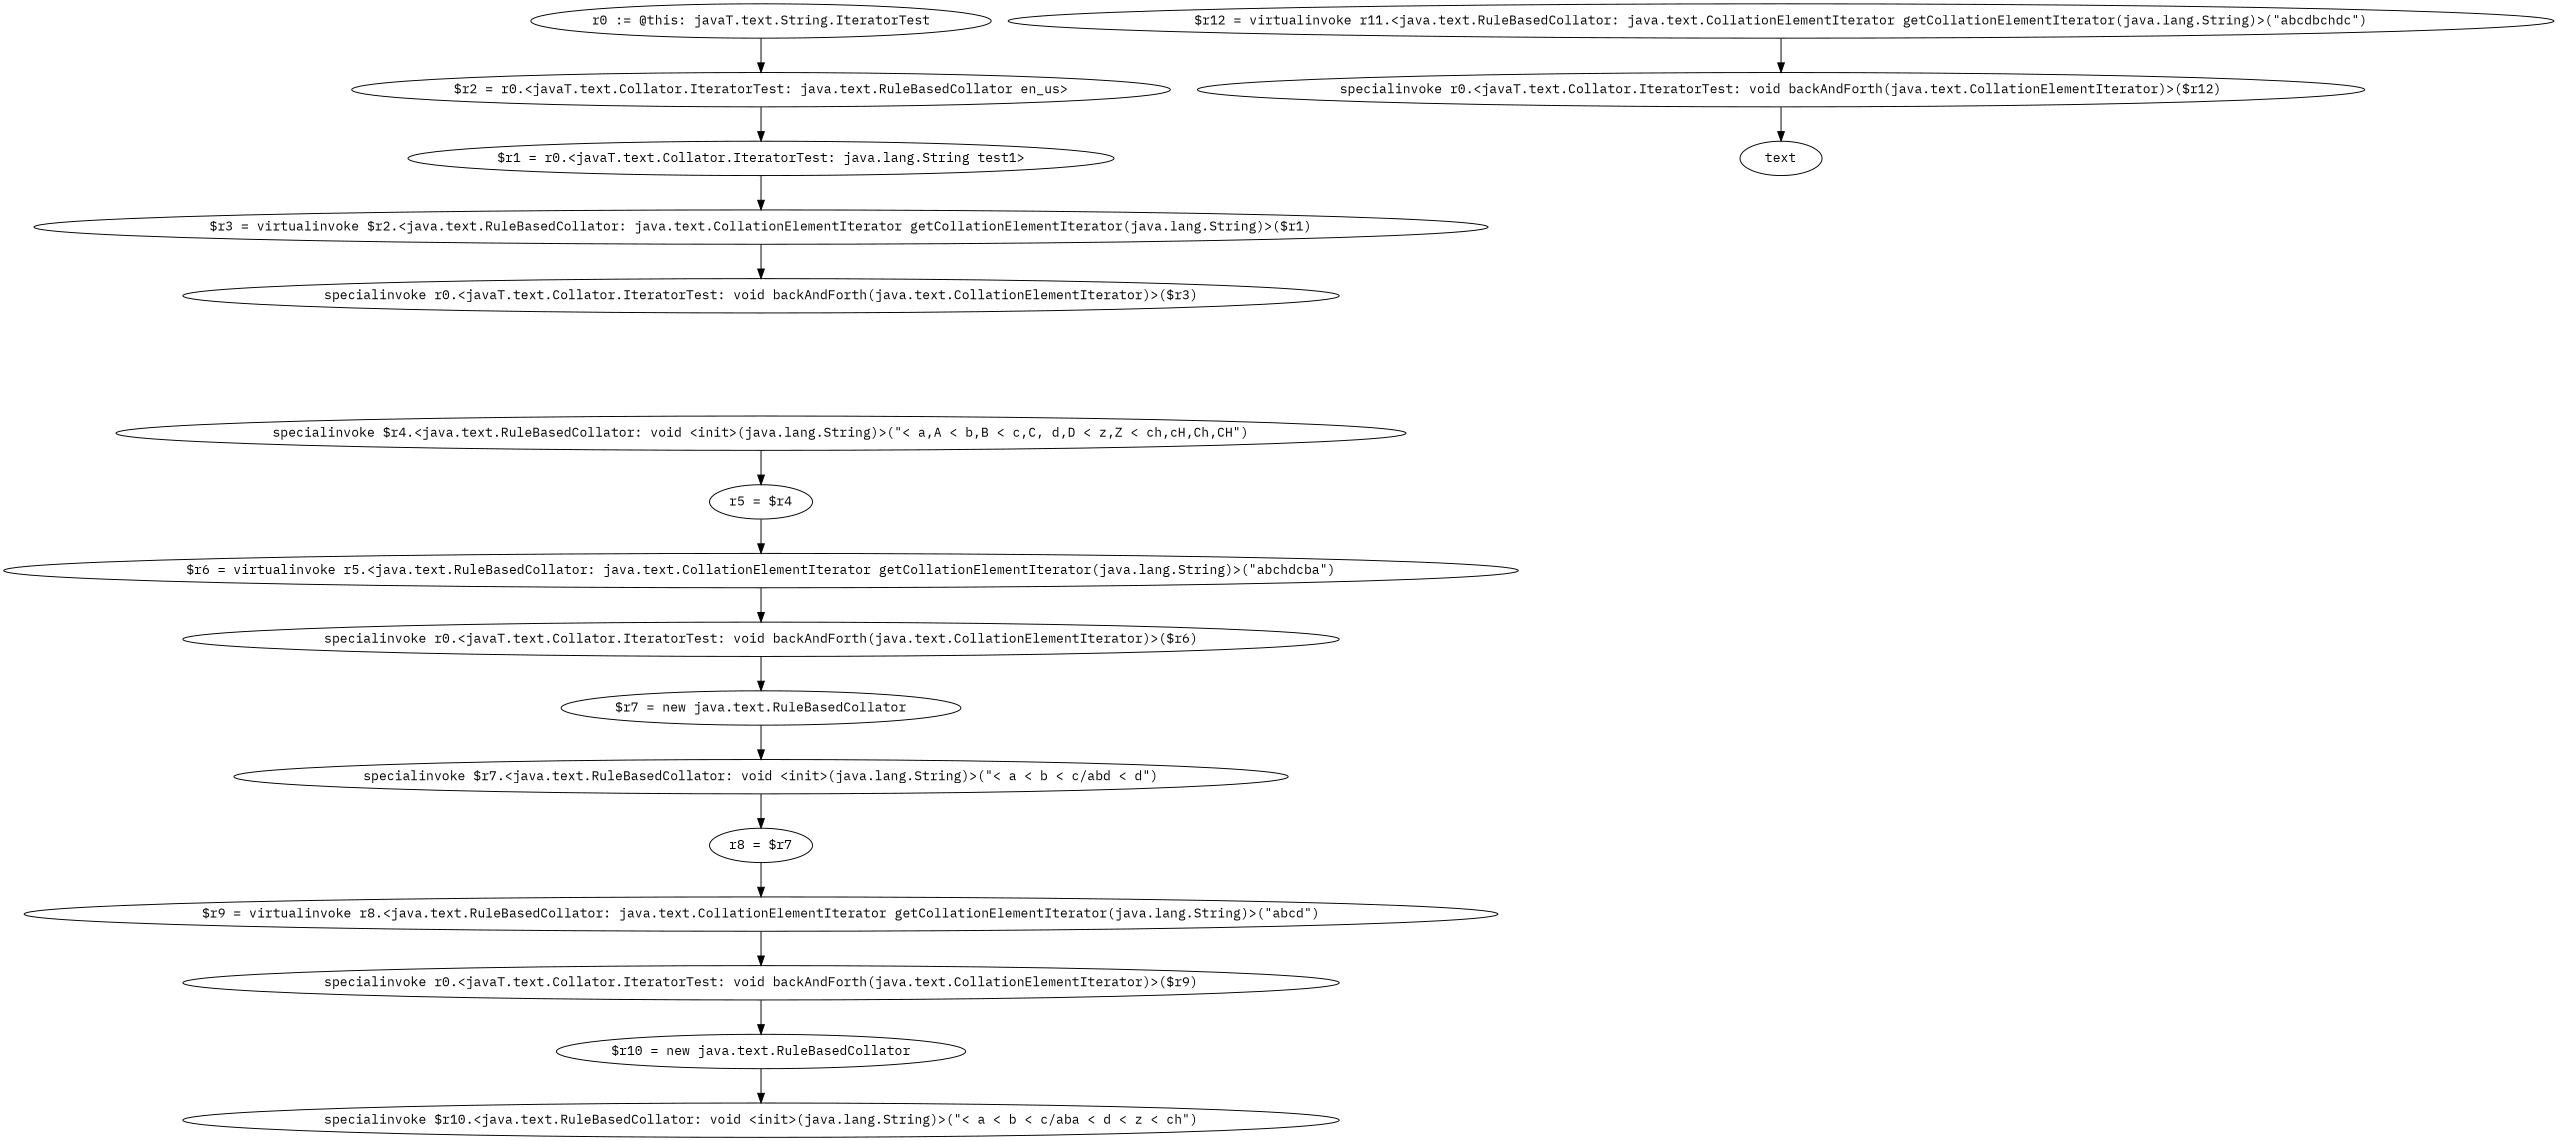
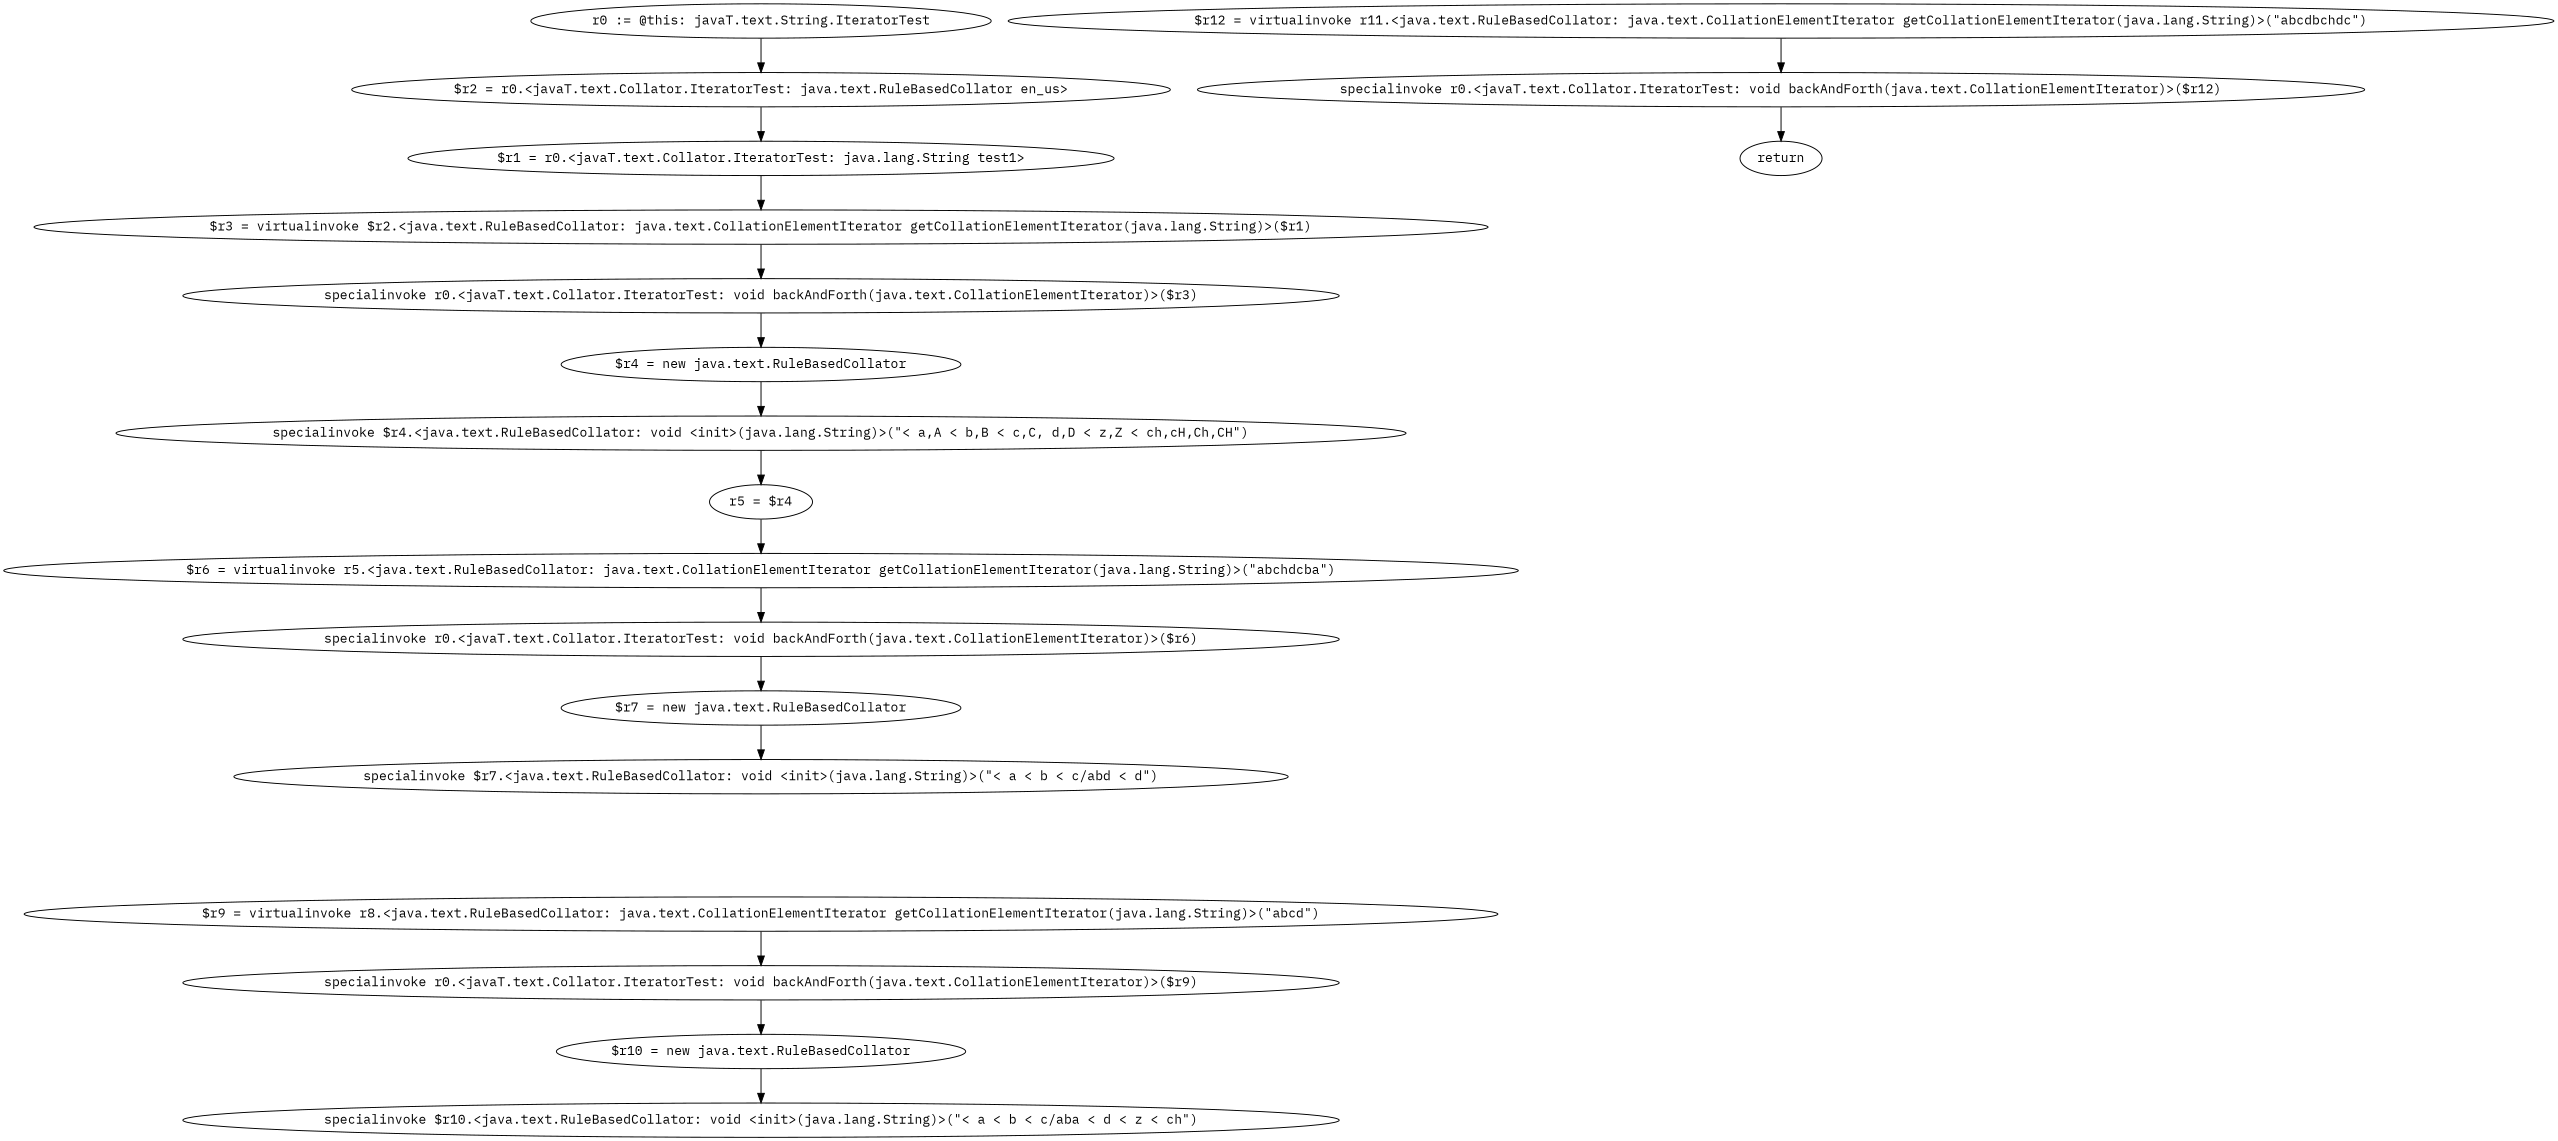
node "text": label "text" -> "return"
node "$r4 = new java.text.RuleBasedCollator": added
node "r8 = $r7": removed
